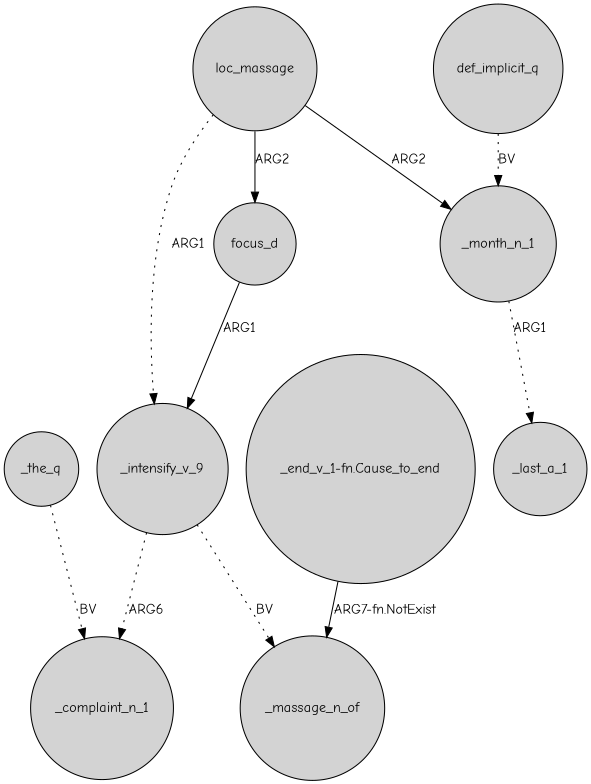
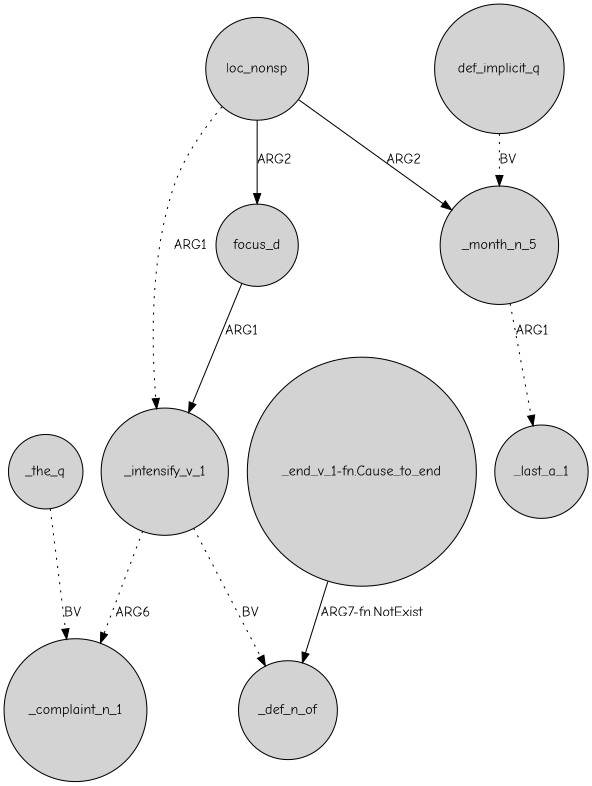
node "loc_massage": label "loc_massage" -> "loc_nonsp"
node "_month_n_1": label "_month_n_1" -> "_month_n_5"
node "_intensify_v_9": label "_intensify_v_9" -> "_intensify_v_1"
node "_massage_n_of": label "_massage_n_of" -> "_def_n_of"
